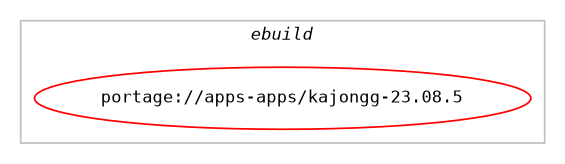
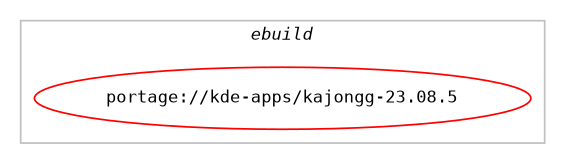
node "portage://apps-apps/kajongg-23.08.5": label "portage://apps-apps/kajongg-23.08.5" -> "portage://kde-apps/kajongg-23.08.5"
